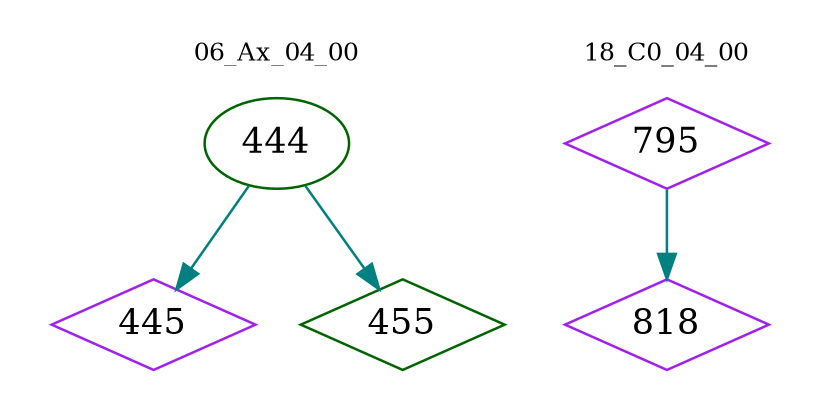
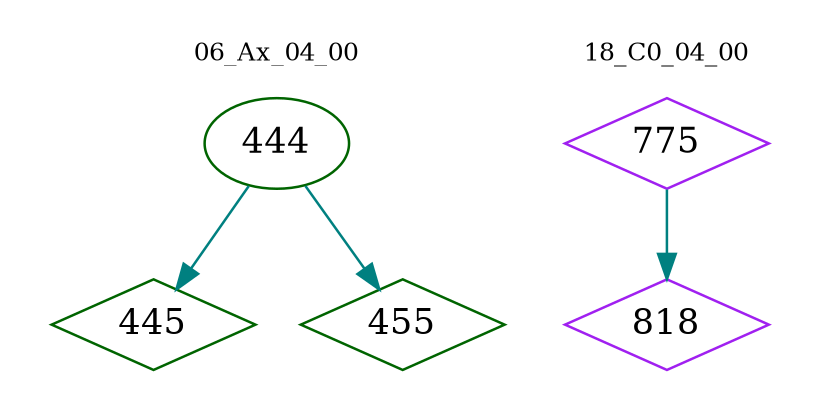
node "795": label "795" -> "775"
node "445": color purple -> darkgreen
